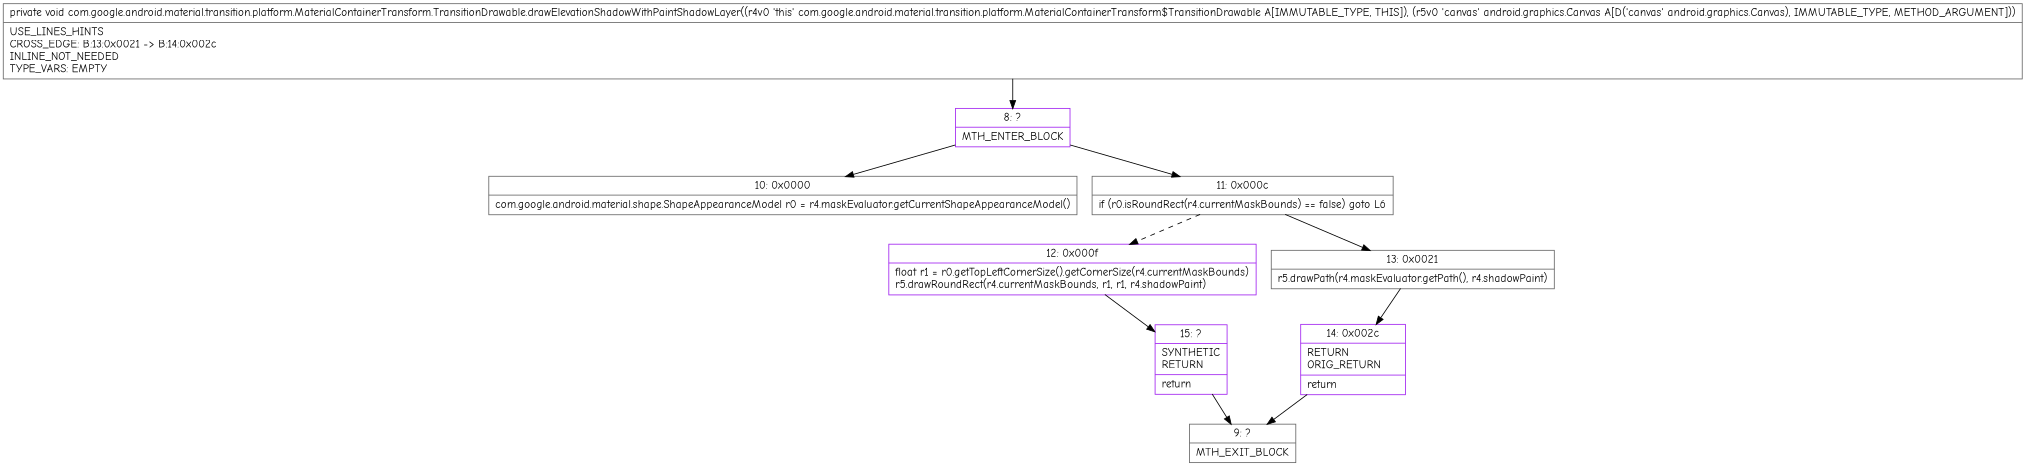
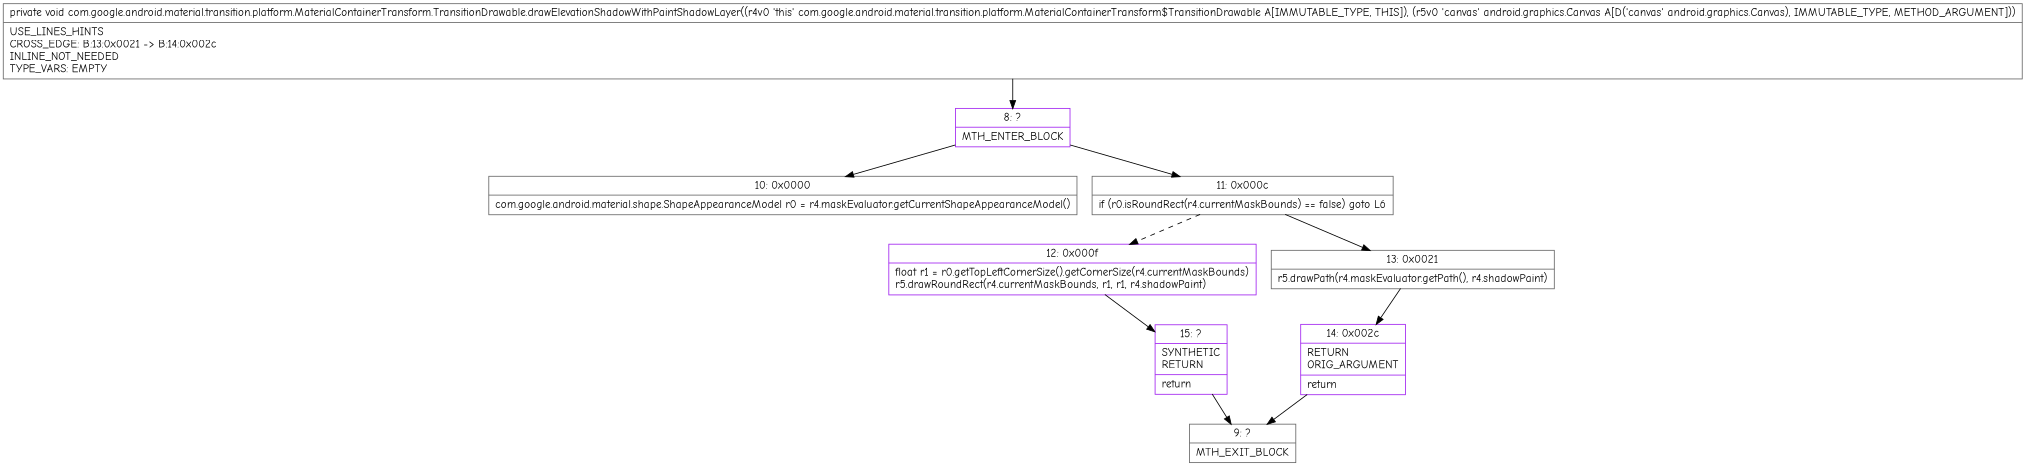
node "14: 0x002c": text "ORIG_RETURN" -> "ORIG_ARGUMENT"
